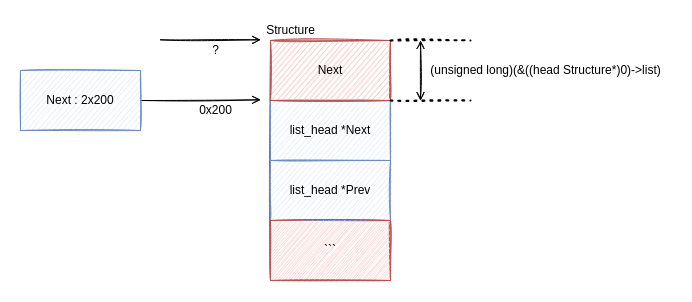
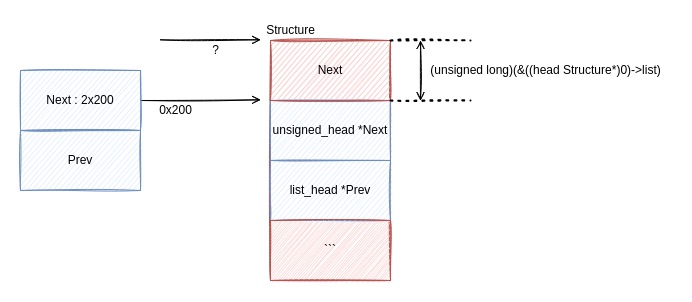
node "0x200": moved (216, 111) -> (176, 111)
node "list_head *Next": label "list_head *Next" -> "unsigned_head *Next"
node "Prev": added
